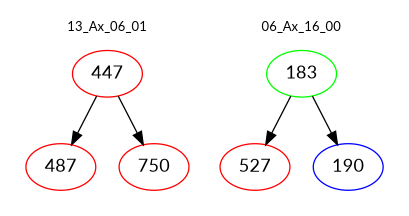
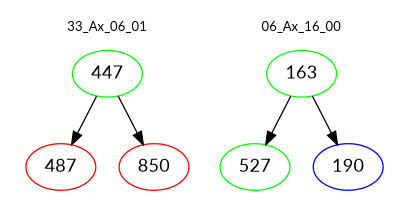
cluster "13_Ax_06_01": label "13_Ax_06_01" -> "33_Ax_06_01"
node "447": color red -> green
node "183": label "183" -> "163"
node "750": label "750" -> "850"
node "527": color red -> green
